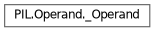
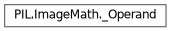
node "PIL.Operand._Operand": label "PIL.Operand._Operand" -> "PIL.ImageMath._Operand"
